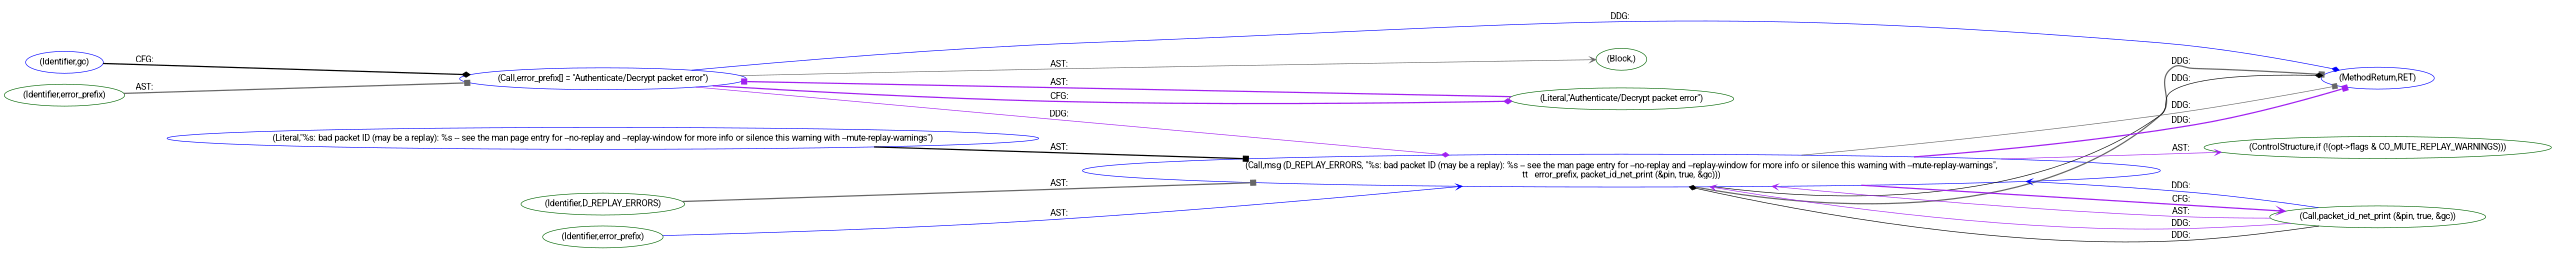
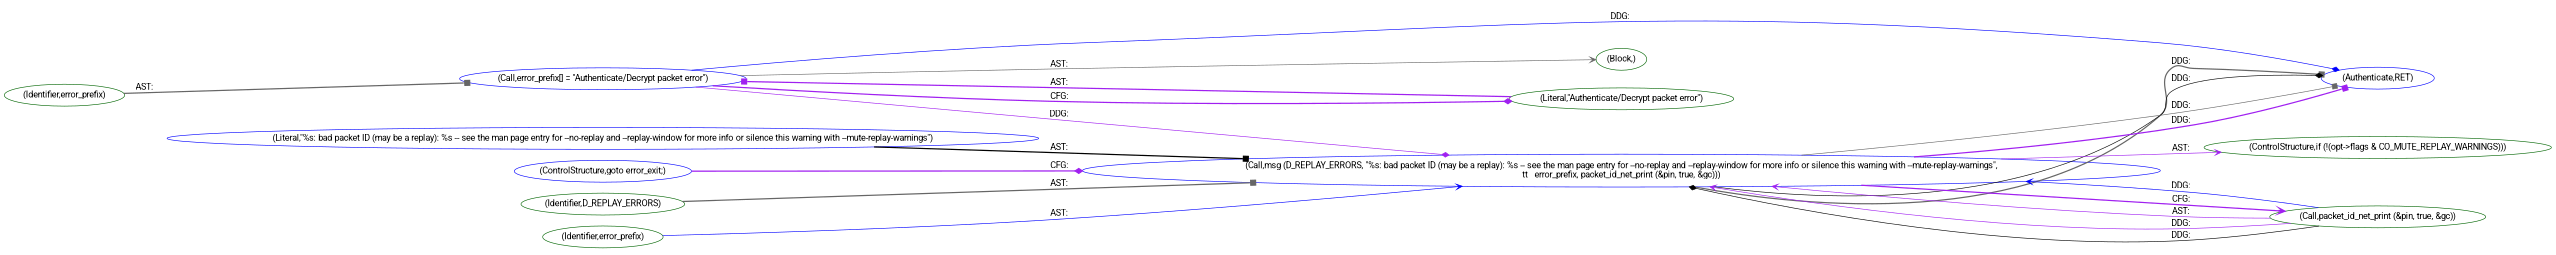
node "(Identifier,gc)": removed
node "(MethodReturn,RET)": label "(MethodReturn,RET)" -> "(Authenticate,RET)"
node "(ControlStructure,goto error_exit;)": added
